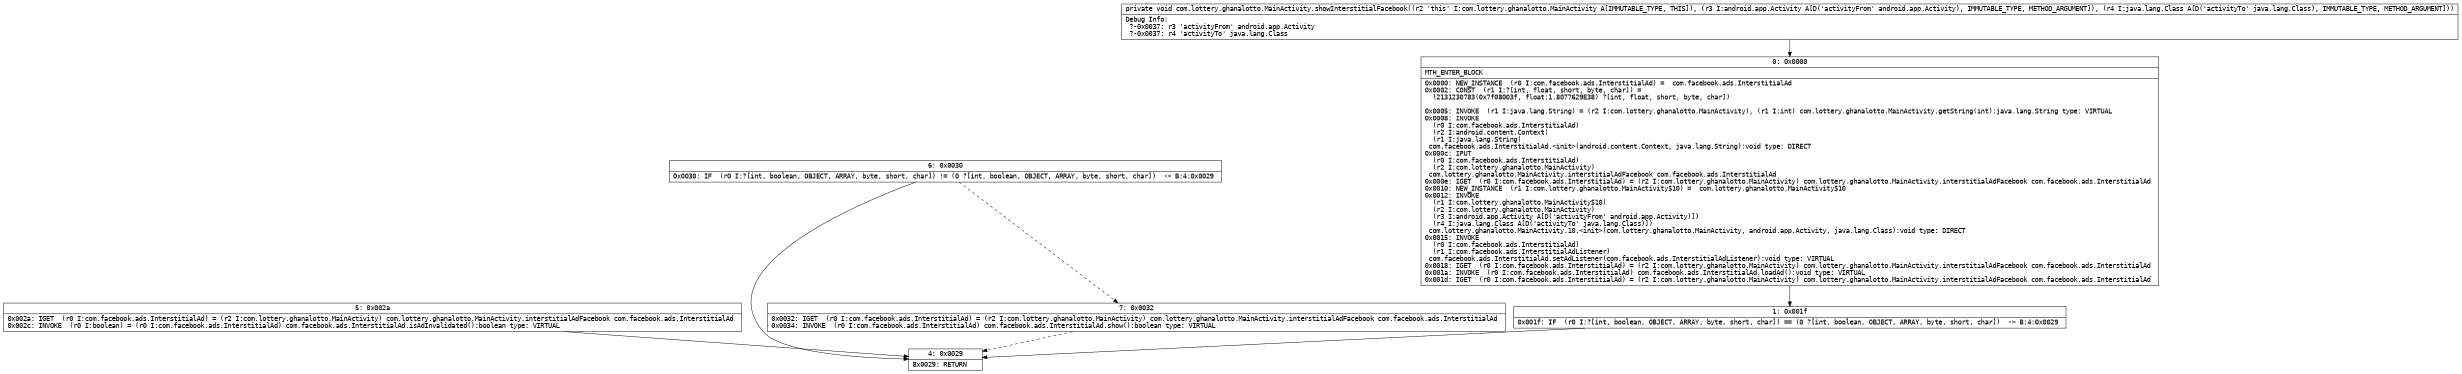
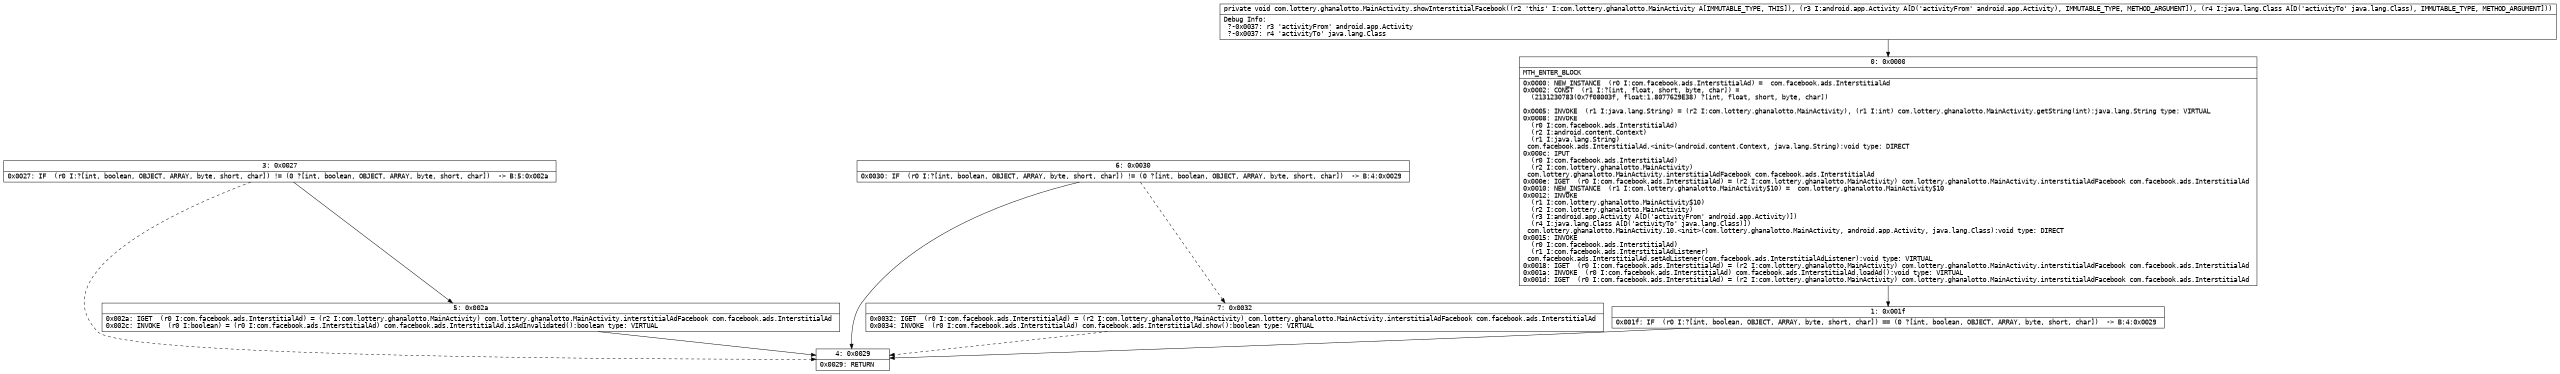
node "3: 0x0027": added
node "4: 0x0029": text "8x0029: RETURN" -> "0x0029: RETURN"
